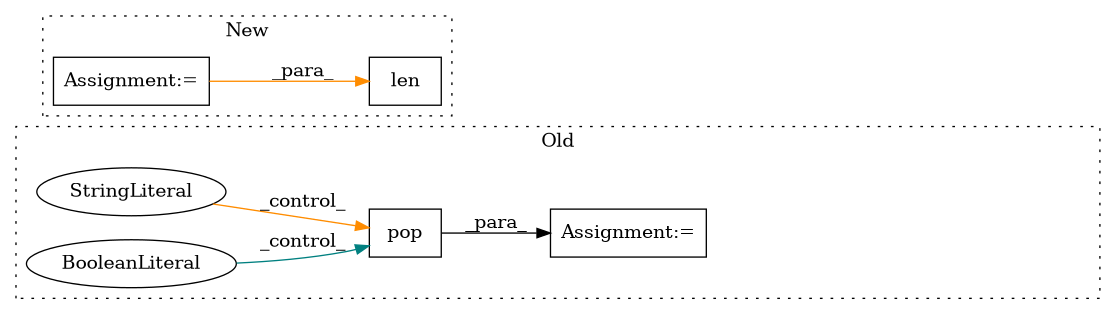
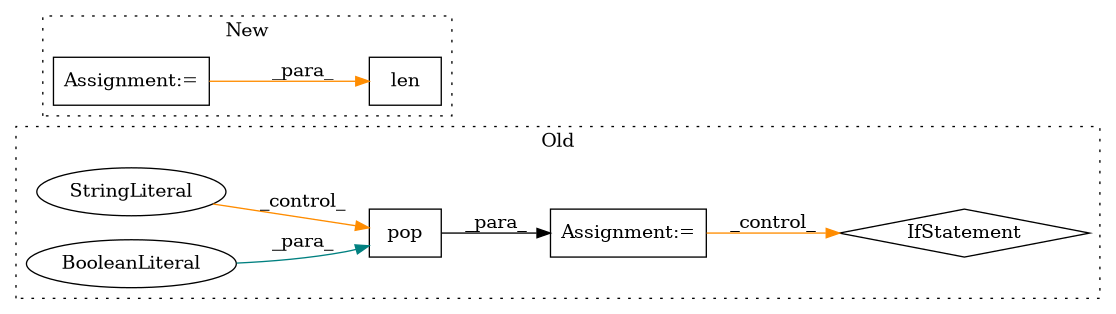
node "IfStatement": added
edge "BooleanLiteral" -> "pop": label "_control_" -> "_para_"
